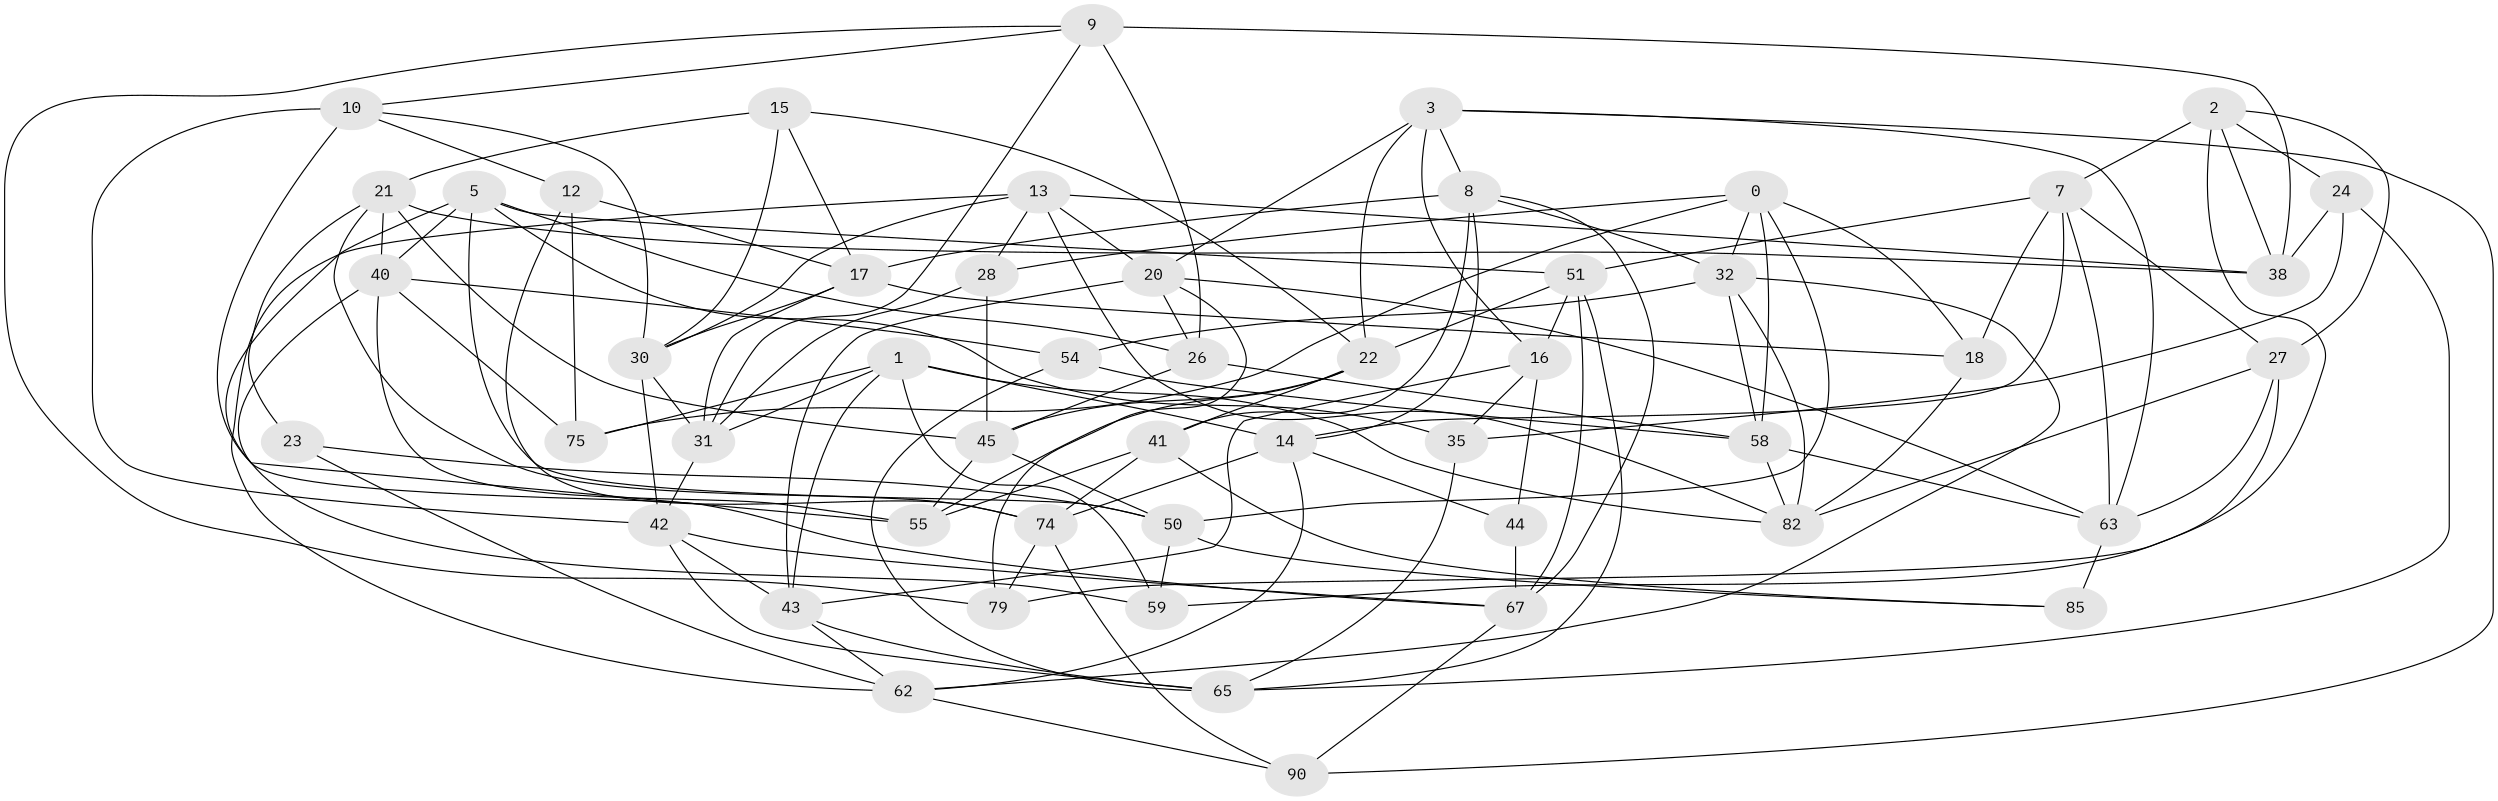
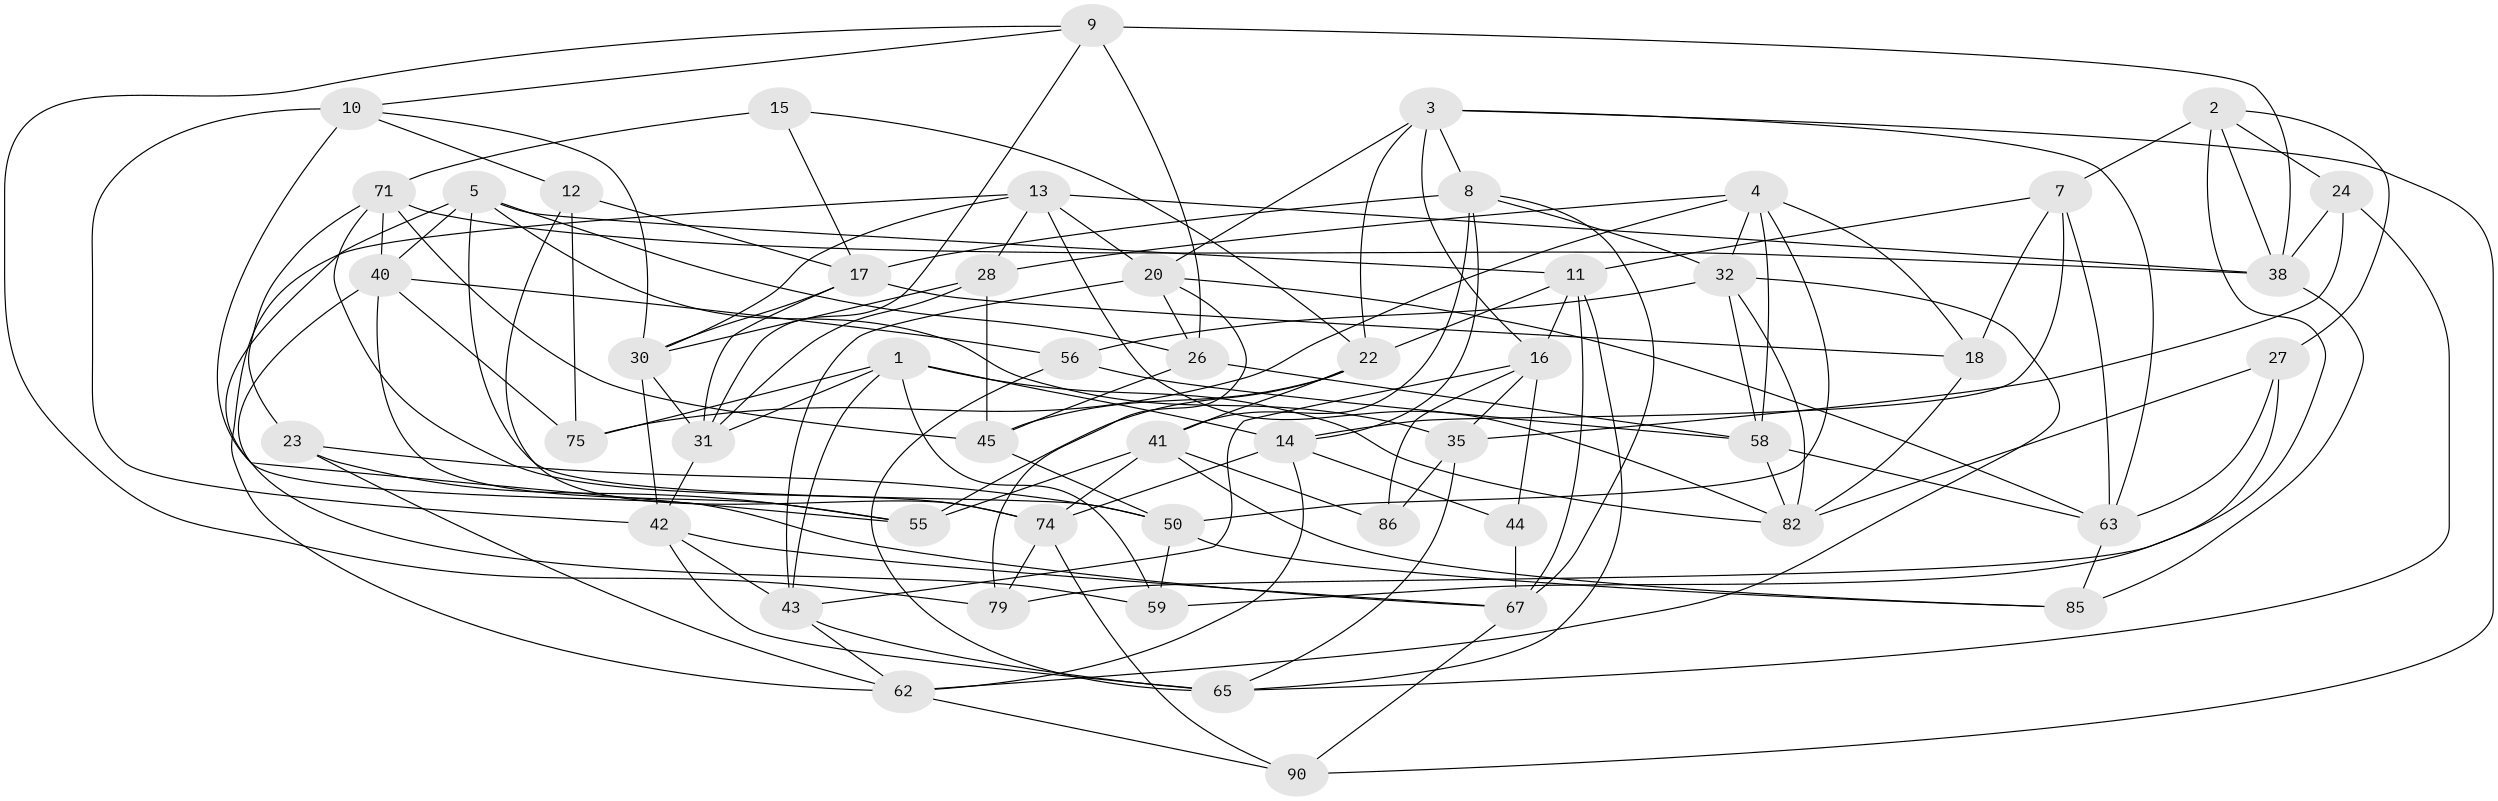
node "21": label "21" -> "71"
node "0": label "0" -> "4"
edge "15" -- "30": now "28" -- "30"
node "51": label "51" -> "11"
edge "7" -- "27": removed
node "54": label "54" -> "56"
edge "38" -- "85": added
edge "45" -- "55": now "23" -- "55"
node "86": added
